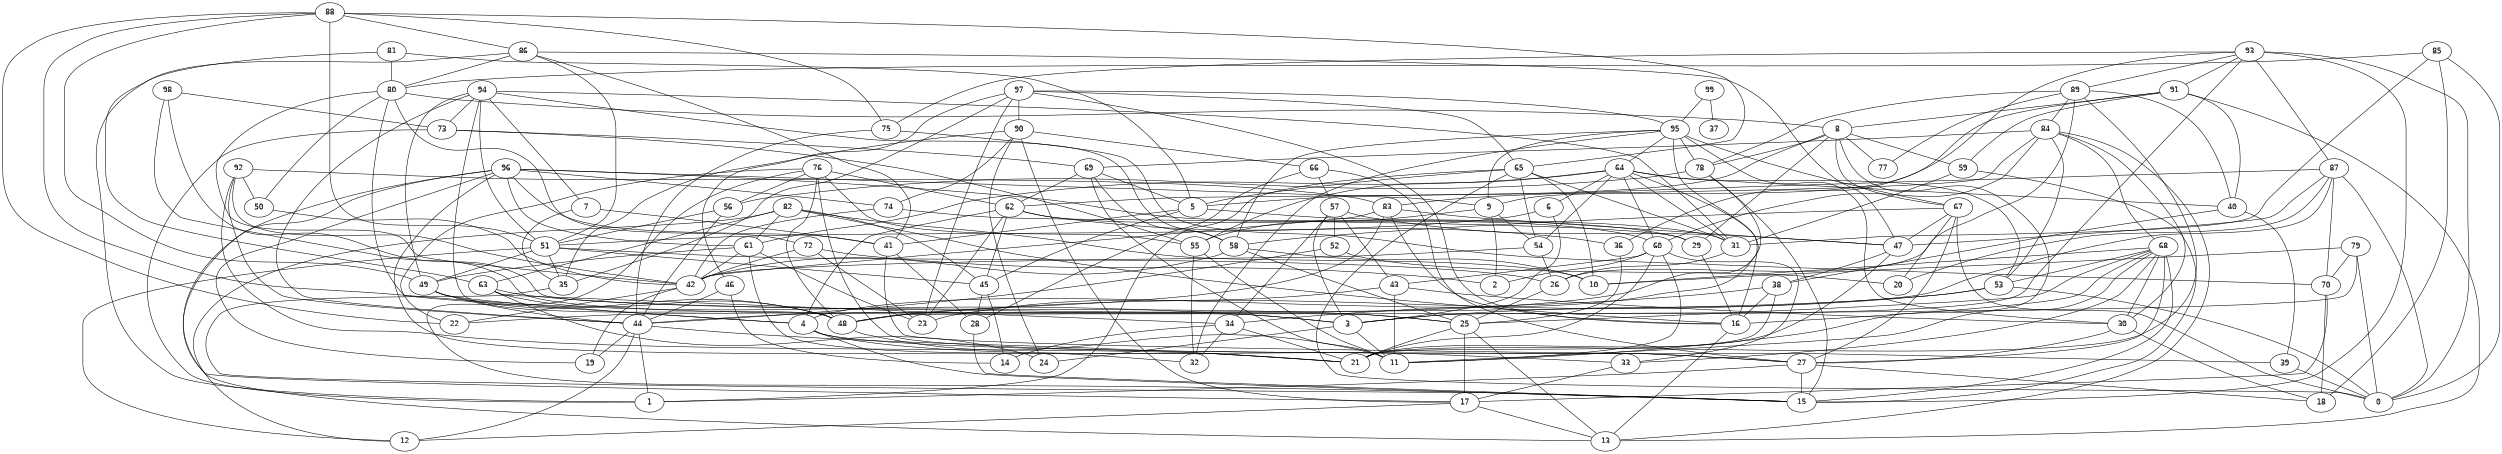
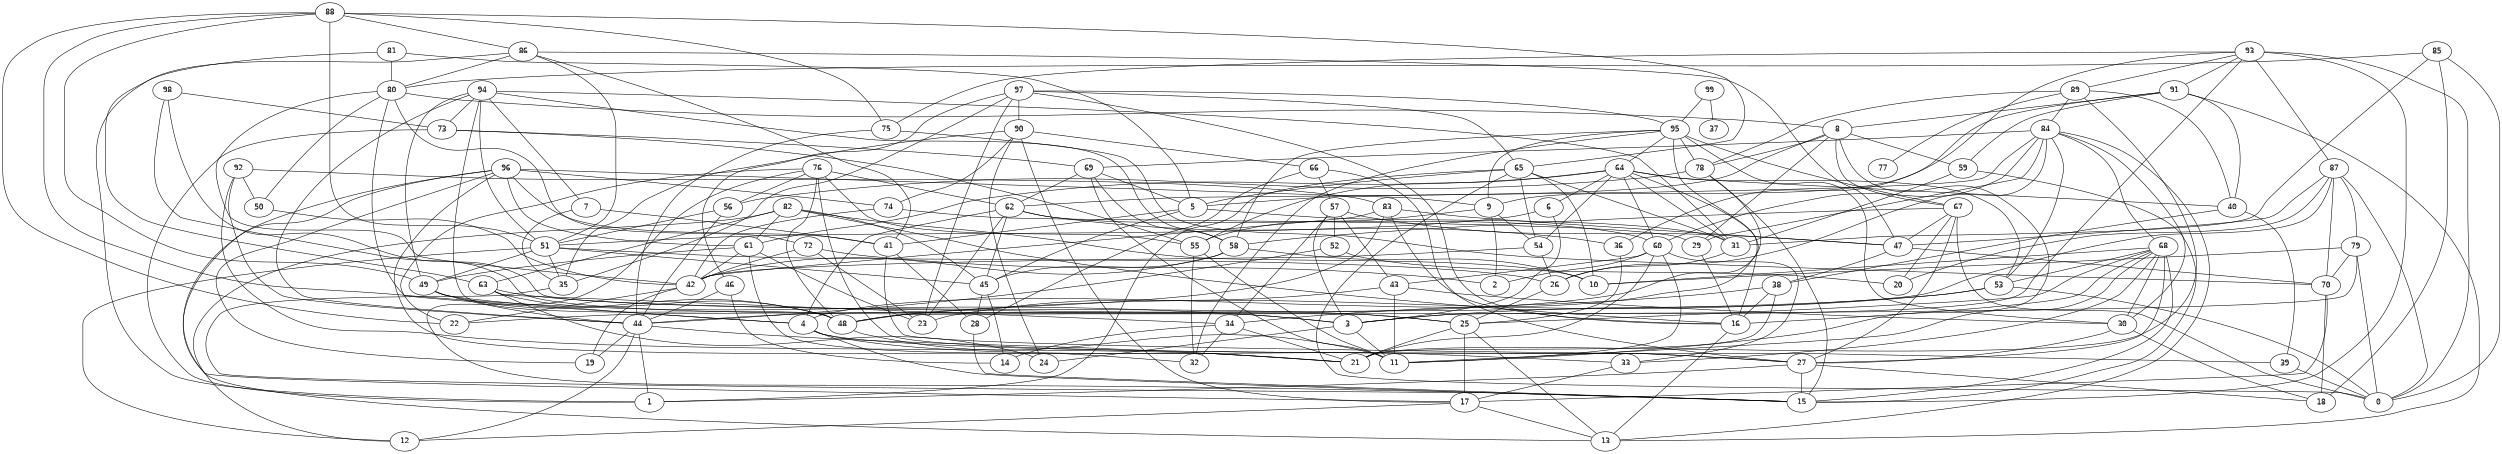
edge "8" -- "77": removed
edge "87" -- "83": now "87" -- "79"
edge "96" -- "29": now "84" -- "29"
edge "89" -- "26": now "84" -- "26"
edge "92" -- "42": removed
edge "58" -- "25": now "58" -- "45"
edge "47" -- "21": now "47" -- "70"
